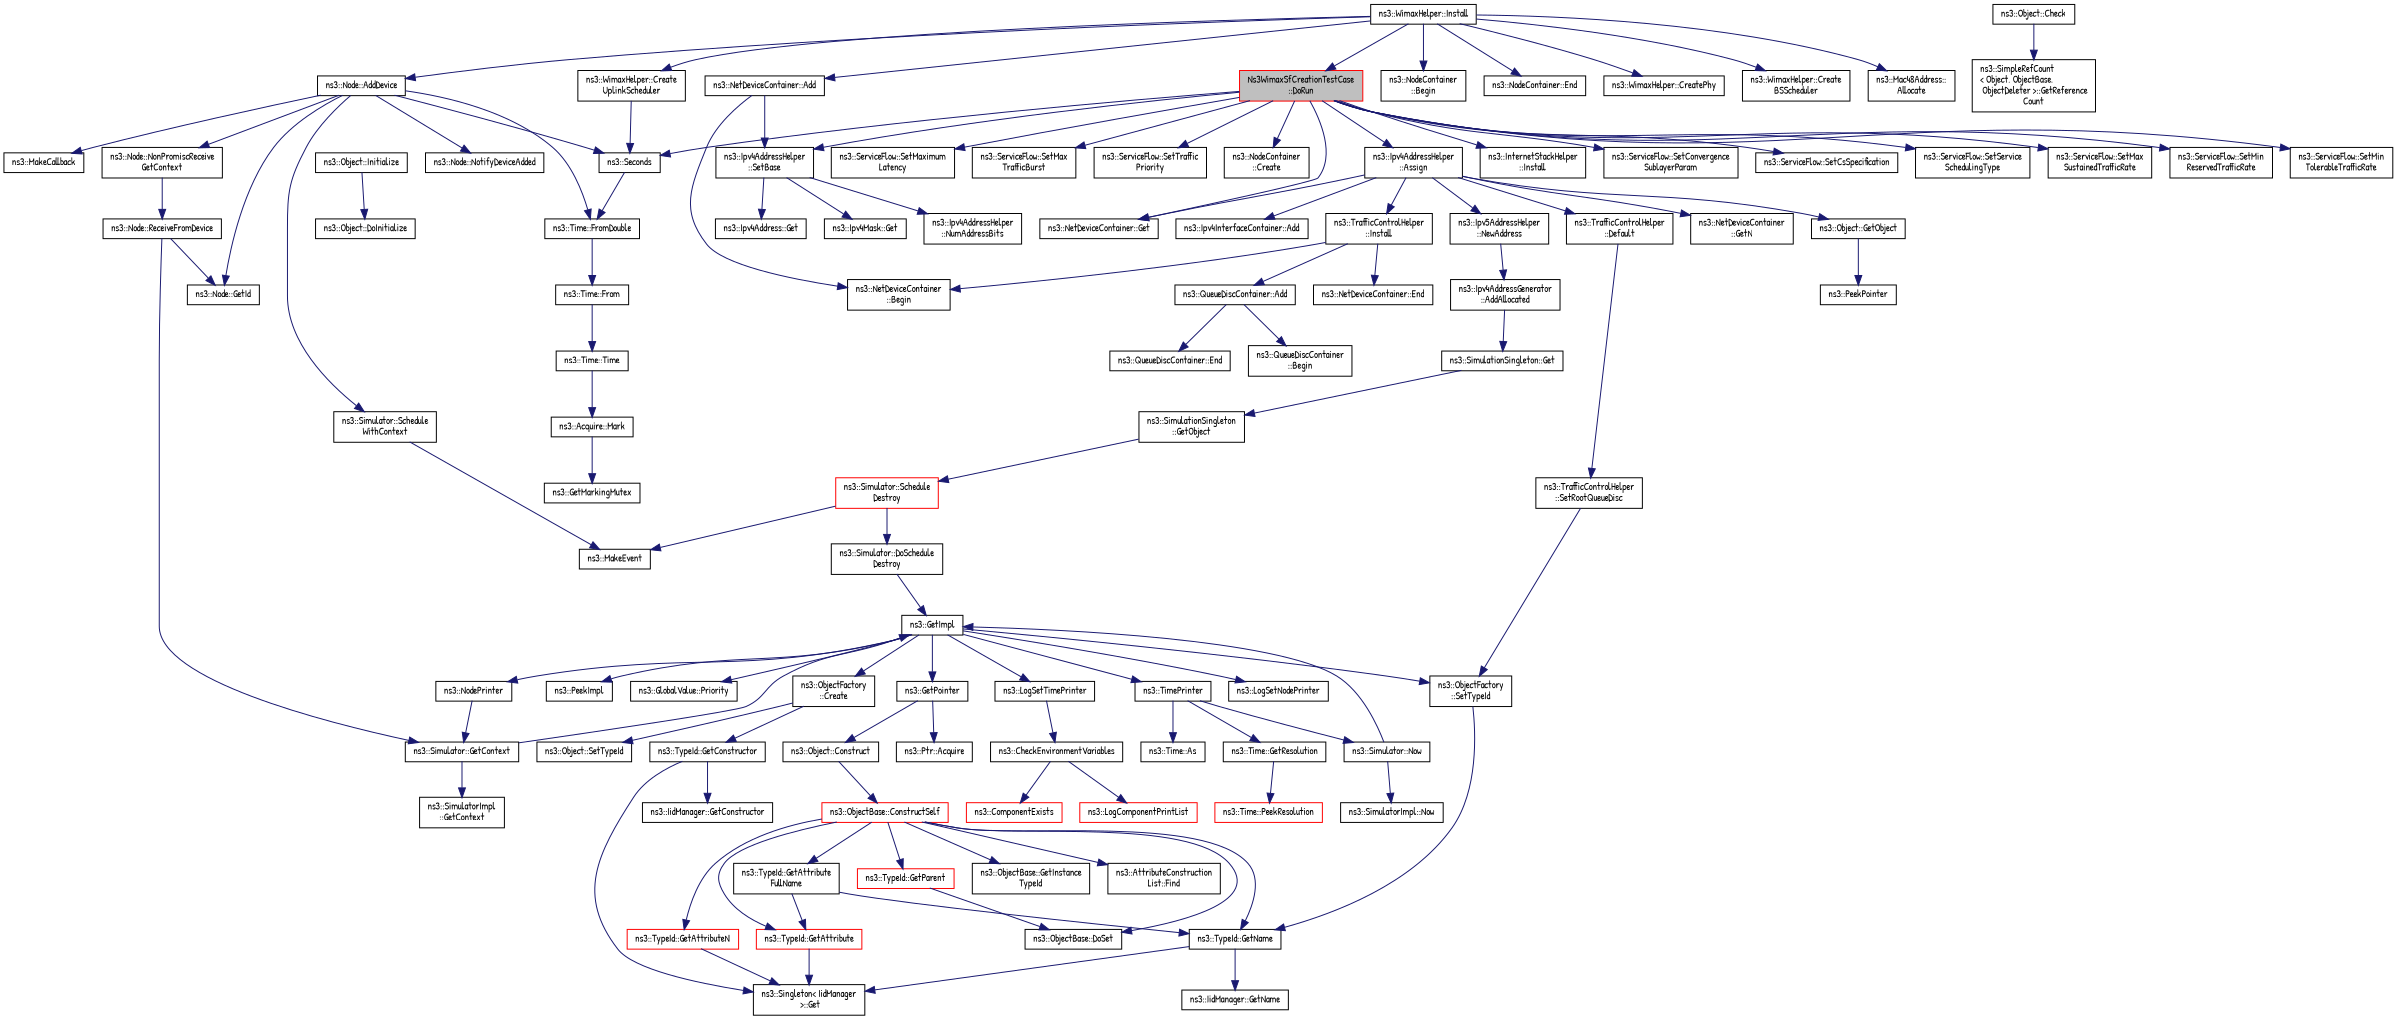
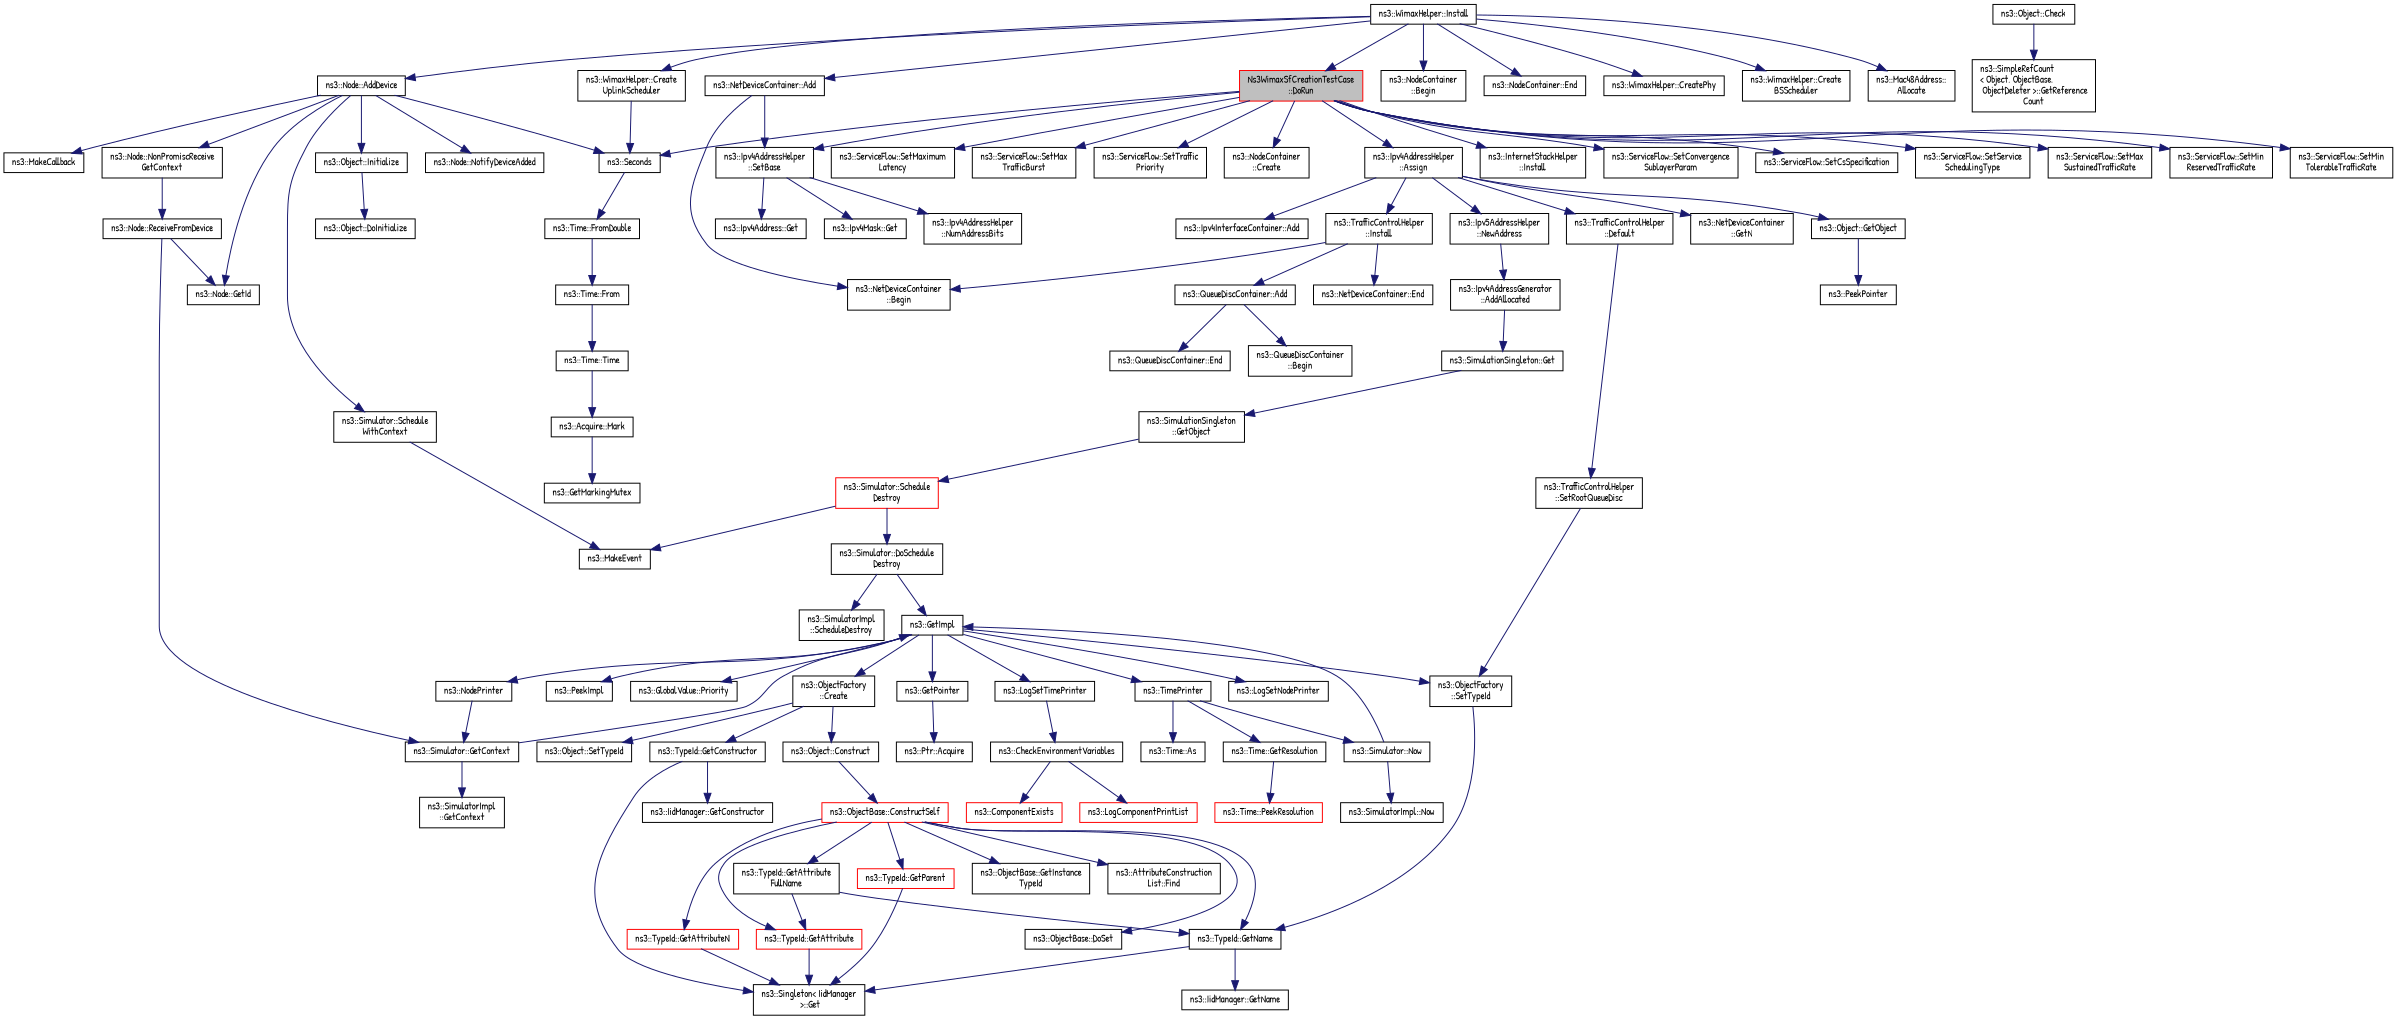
edge "ns3::Node::AddDevice" -> "ns3::Time::FromDouble": now "ns3::Node::AddDevice" -> "ns3::Object::Initialize"
node "ns3::NetDeviceContainer::Get": removed
node "ns3::SimulatorImpl ::ScheduleDestroy": added
edge "ns3::GetPointer" -> "ns3::Object::Construct": now "ns3::ObjectFactory ::Create" -> "ns3::Object::Construct"
edge "ns3::TypeId::GetParent" -> "ns3::ObjectBase::DoSet": now "ns3::TypeId::GetParent" -> "ns3::Singleton< IidManager >::Get"
